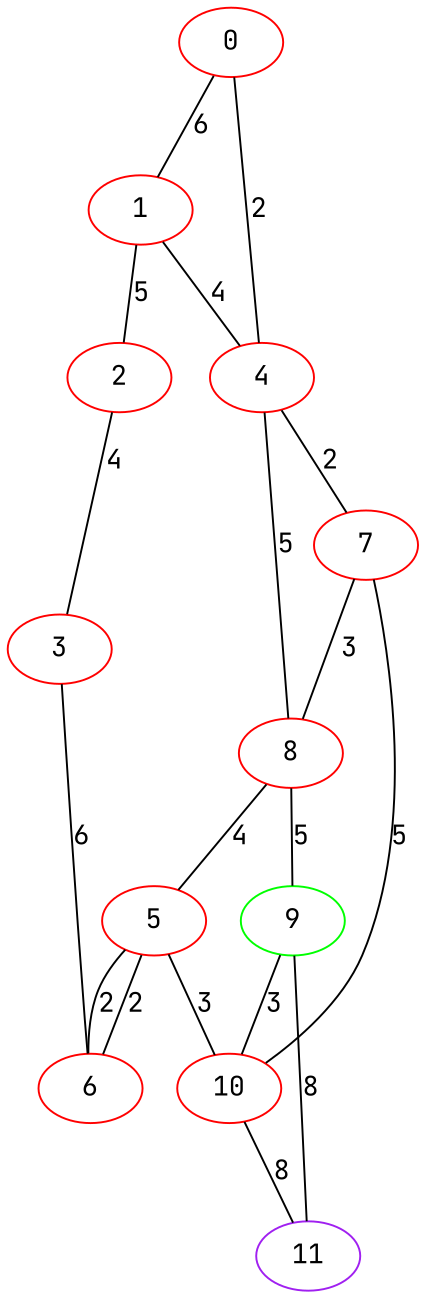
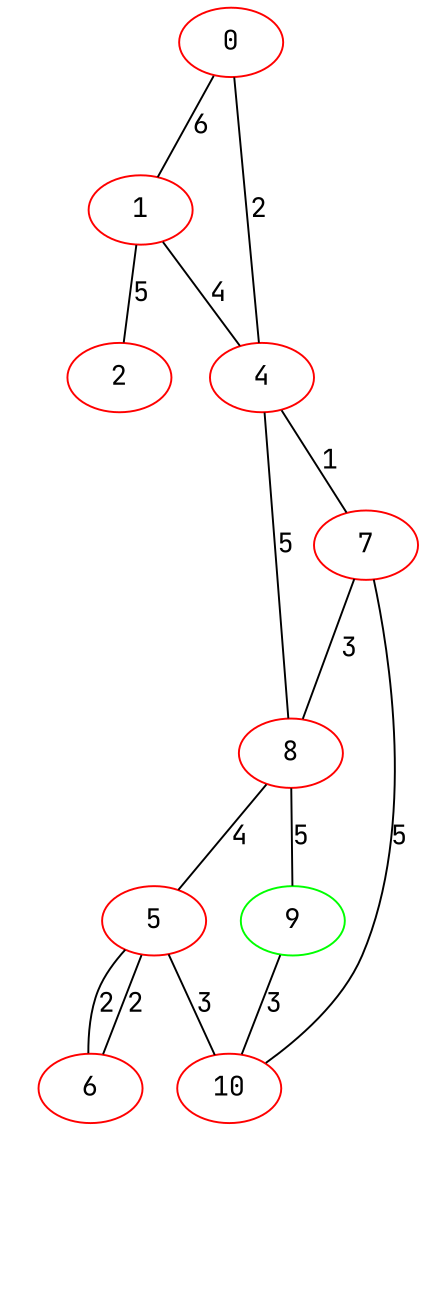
edge "4" -- "7": label "2" -> "1"
node "3": removed
node "11": removed
